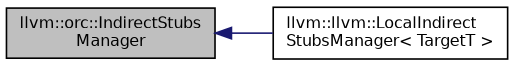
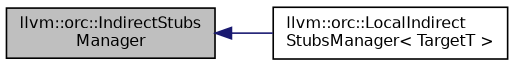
node "llvm::llvm::LocalIndirect StubsManager< TargetT >": label "llvm::llvm::LocalIndirect StubsManager< TargetT >" -> "llvm::orc::LocalIndirect StubsManager< TargetT >"
